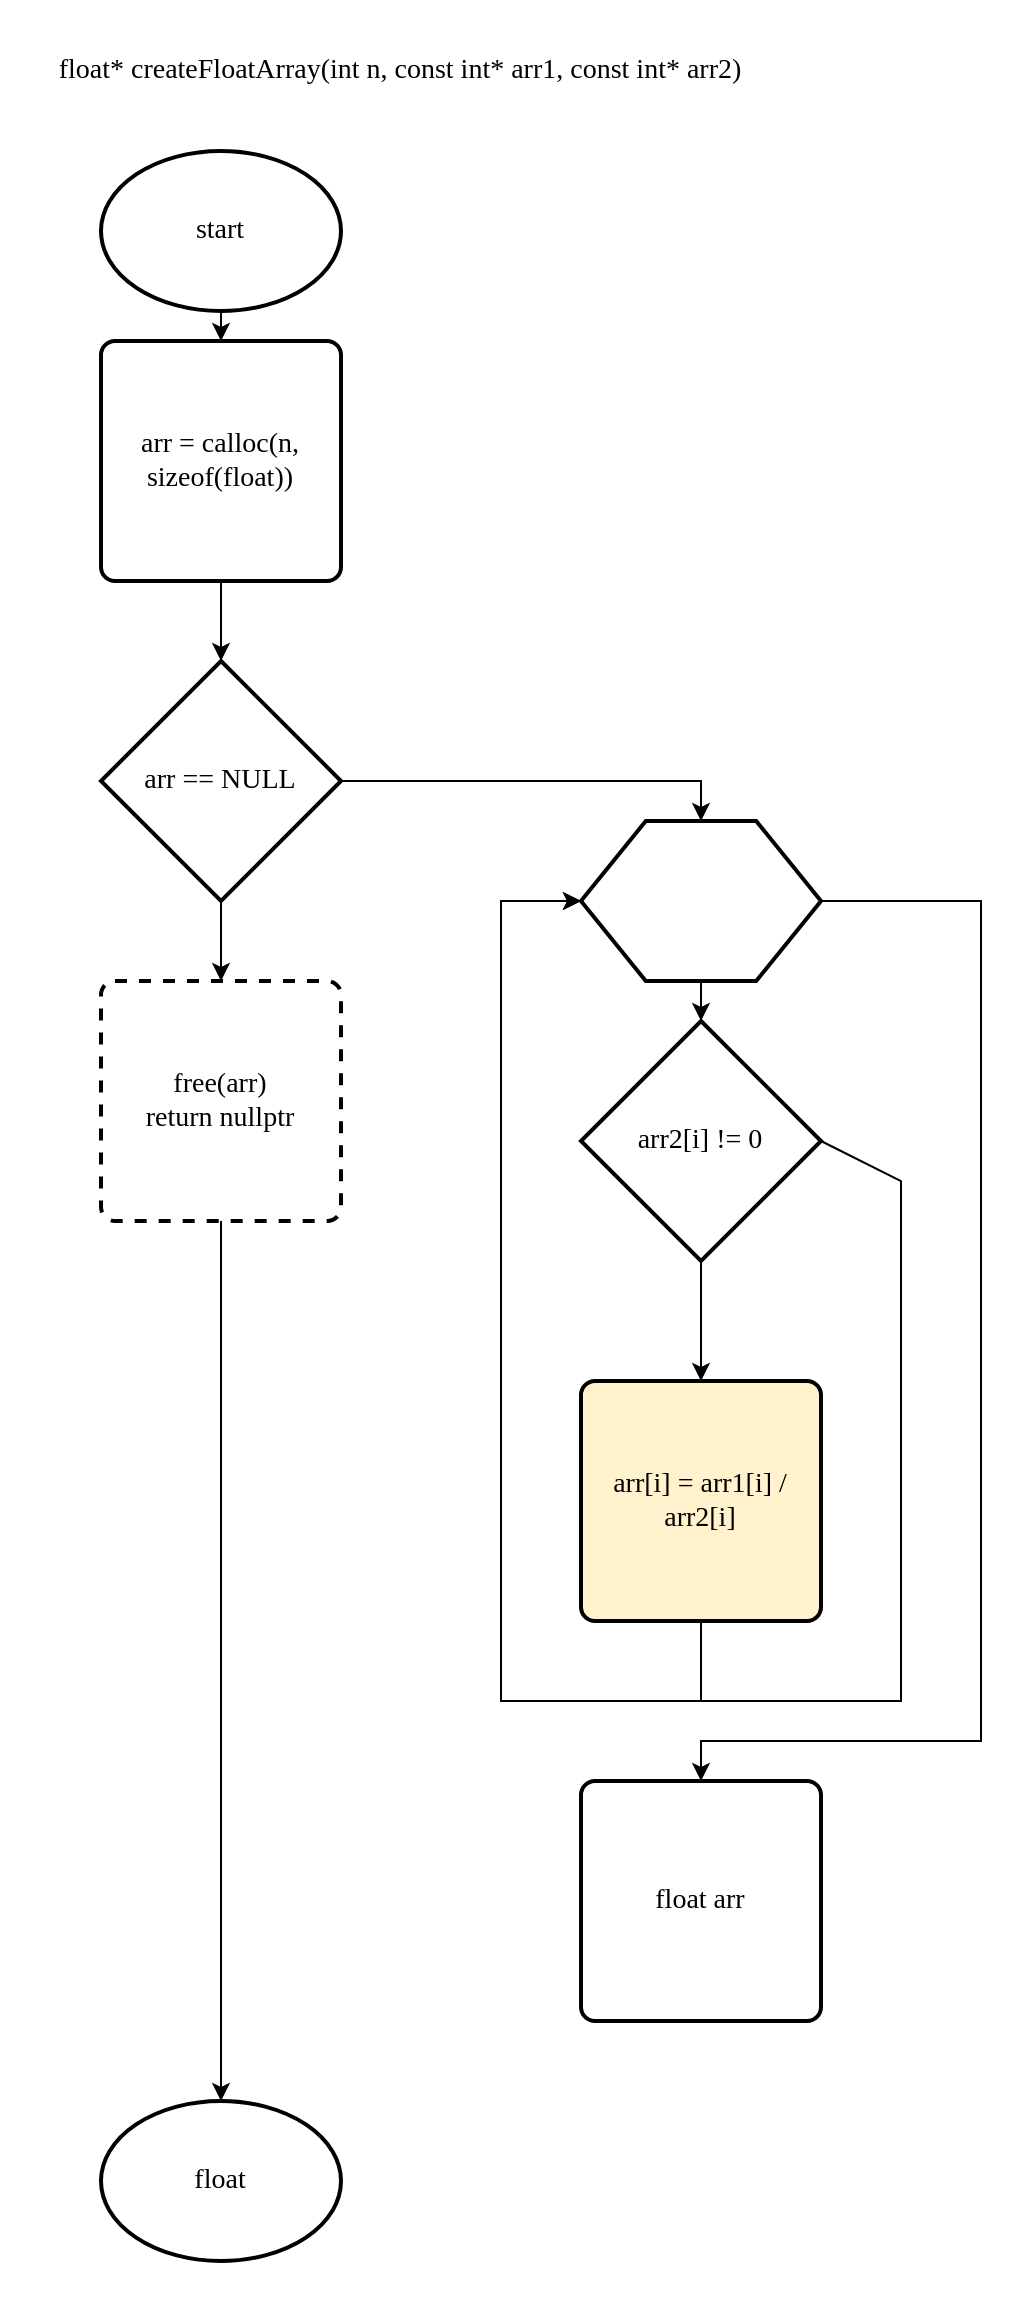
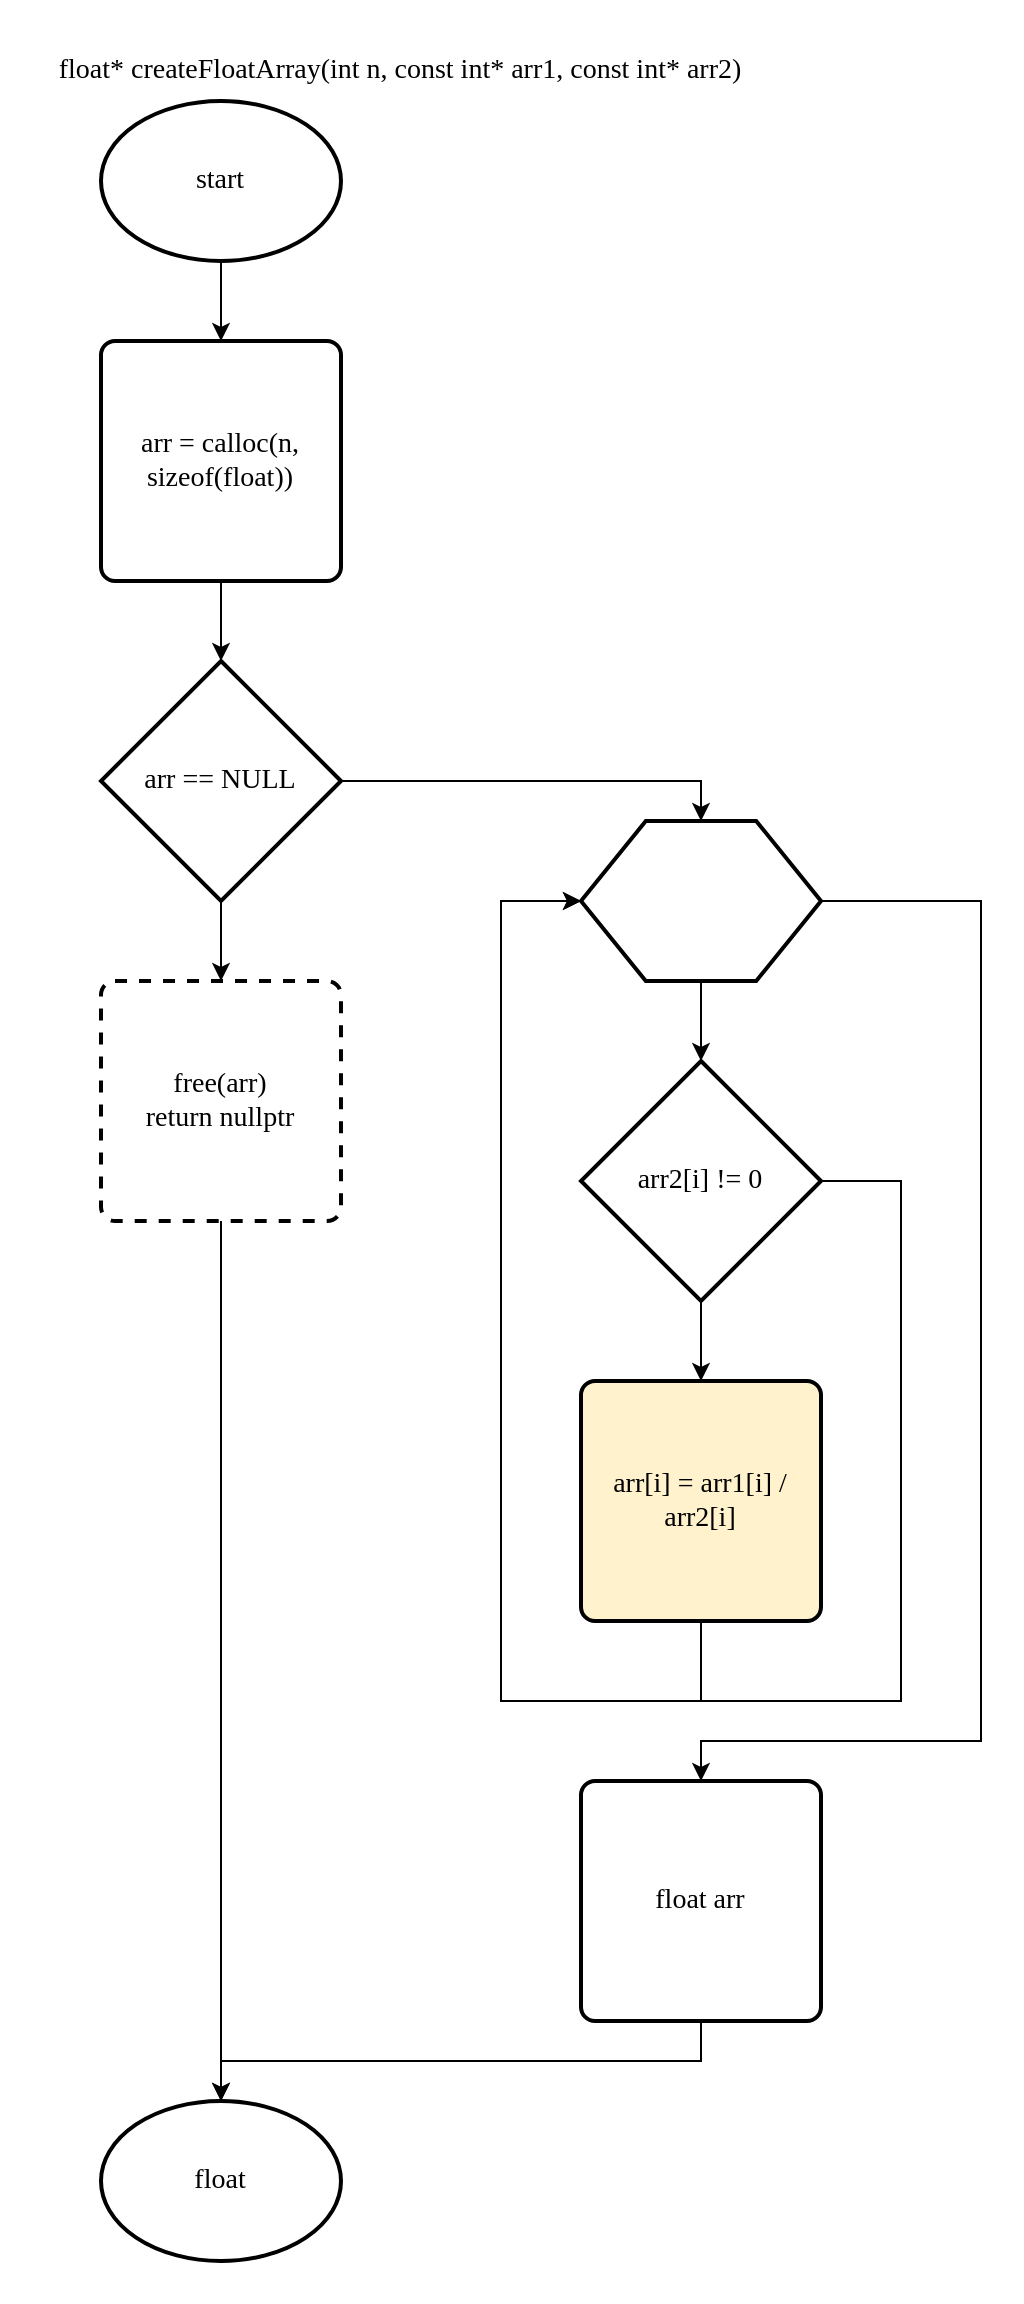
node "start": moved (221, 231) -> (221, 181)
node "arr2[i] != 0": moved (701, 1141) -> (701, 1181)
edge "float arr" -> "float": added
